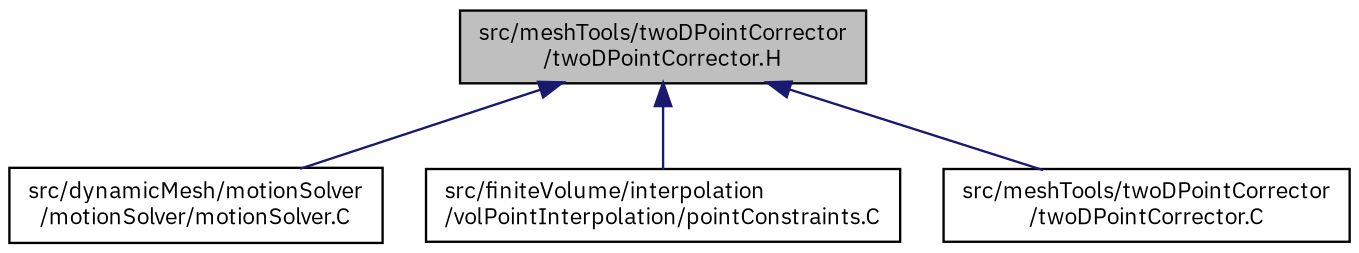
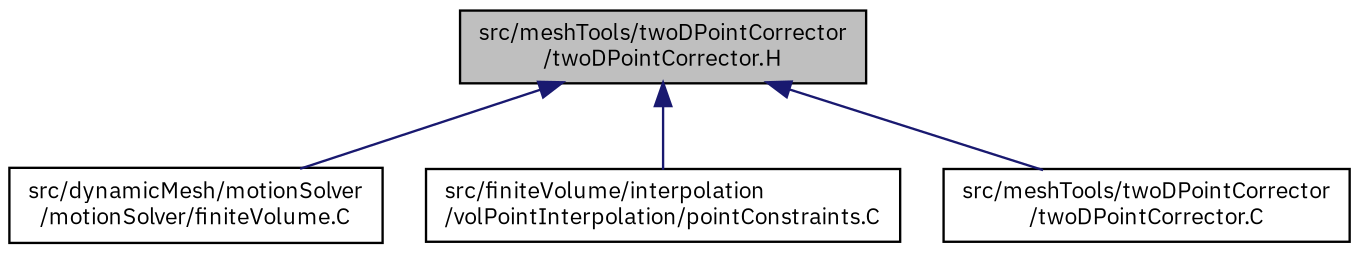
node "src/dynamicMesh/motionSolver /motionSolver/motionSolver.C": label "src/dynamicMesh/motionSolver /motionSolver/motionSolver.C" -> "src/dynamicMesh/motionSolver /motionSolver/finiteVolume.C"
